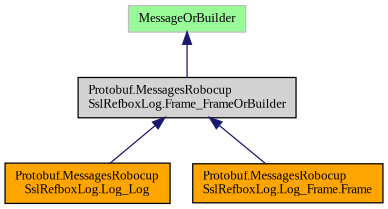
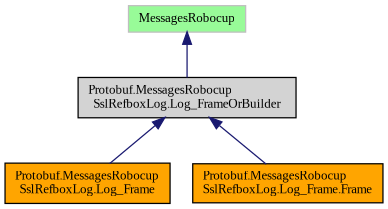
node "MessageOrBuilder": label "MessageOrBuilder" -> "MessagesRobocup"
node "Protobuf.MessagesRobocup SslRefboxLog.Frame_FrameOrBuilder": label "Protobuf.MessagesRobocup SslRefboxLog.Frame_FrameOrBuilder" -> "Protobuf.MessagesRobocup SslRefboxLog.Log_FrameOrBuilder"
node "Protobuf.MessagesRobocup SslRefboxLog.Log_Log": label "Protobuf.MessagesRobocup SslRefboxLog.Log_Log" -> "Protobuf.MessagesRobocup SslRefboxLog.Log_Frame"
